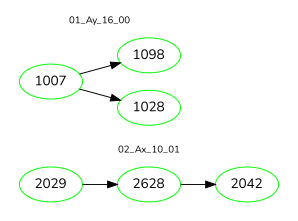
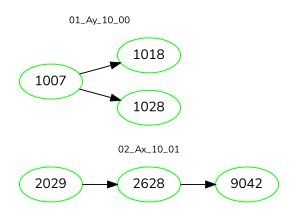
cluster "01_Ay_16_00": label "01_Ay_16_00" -> "01_Ay_10_00"
node "1098": label "1098" -> "1018"
node "2042": label "2042" -> "9042"
